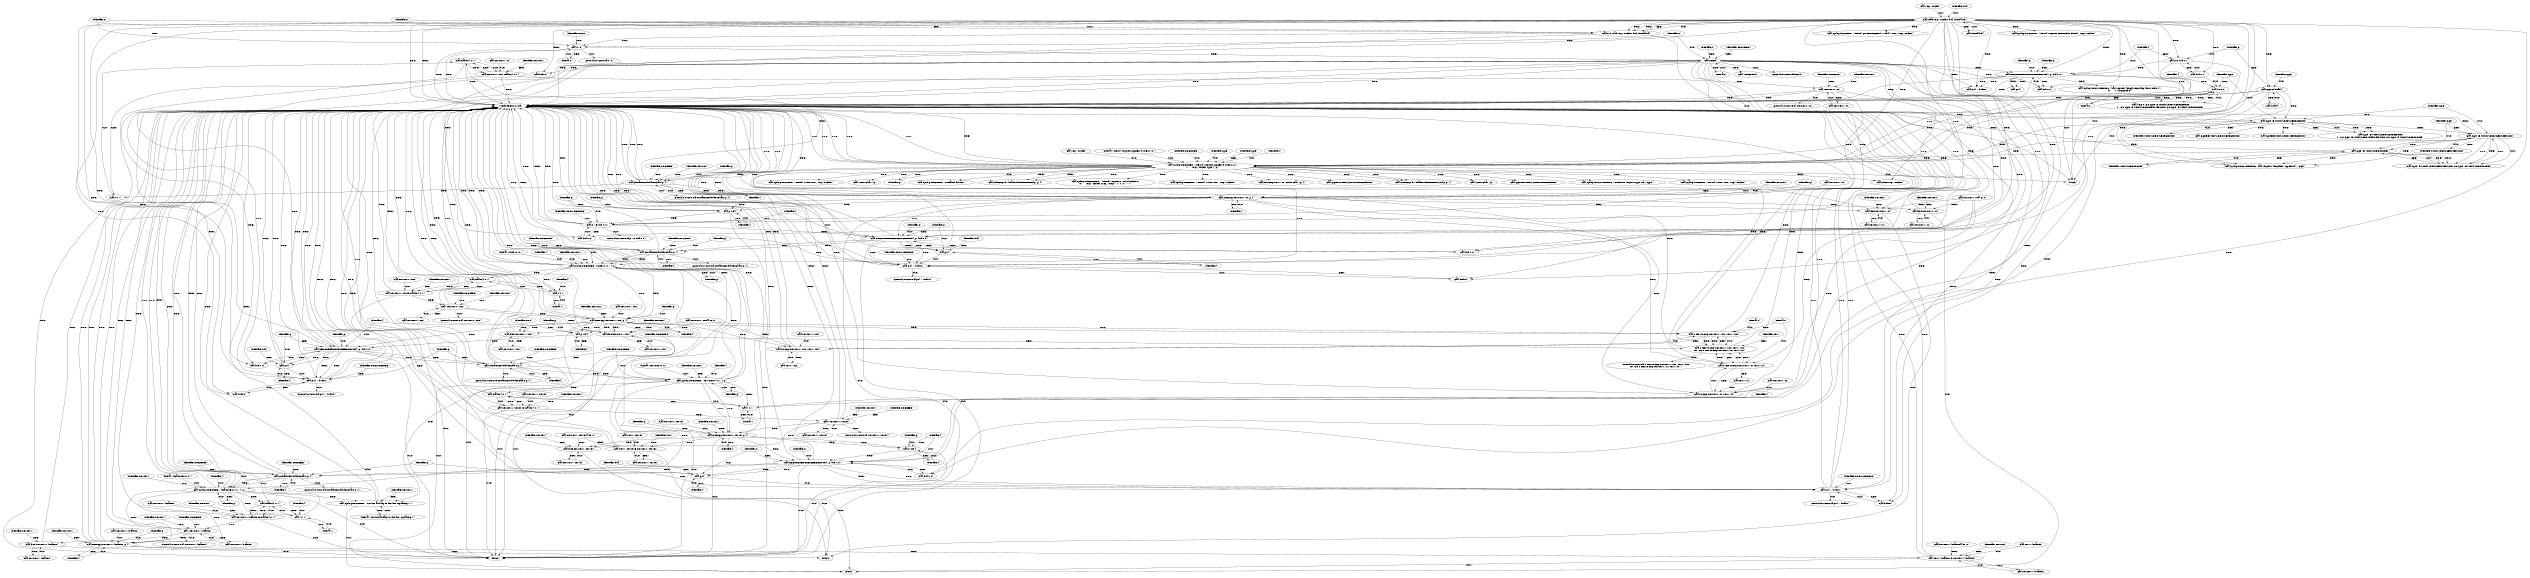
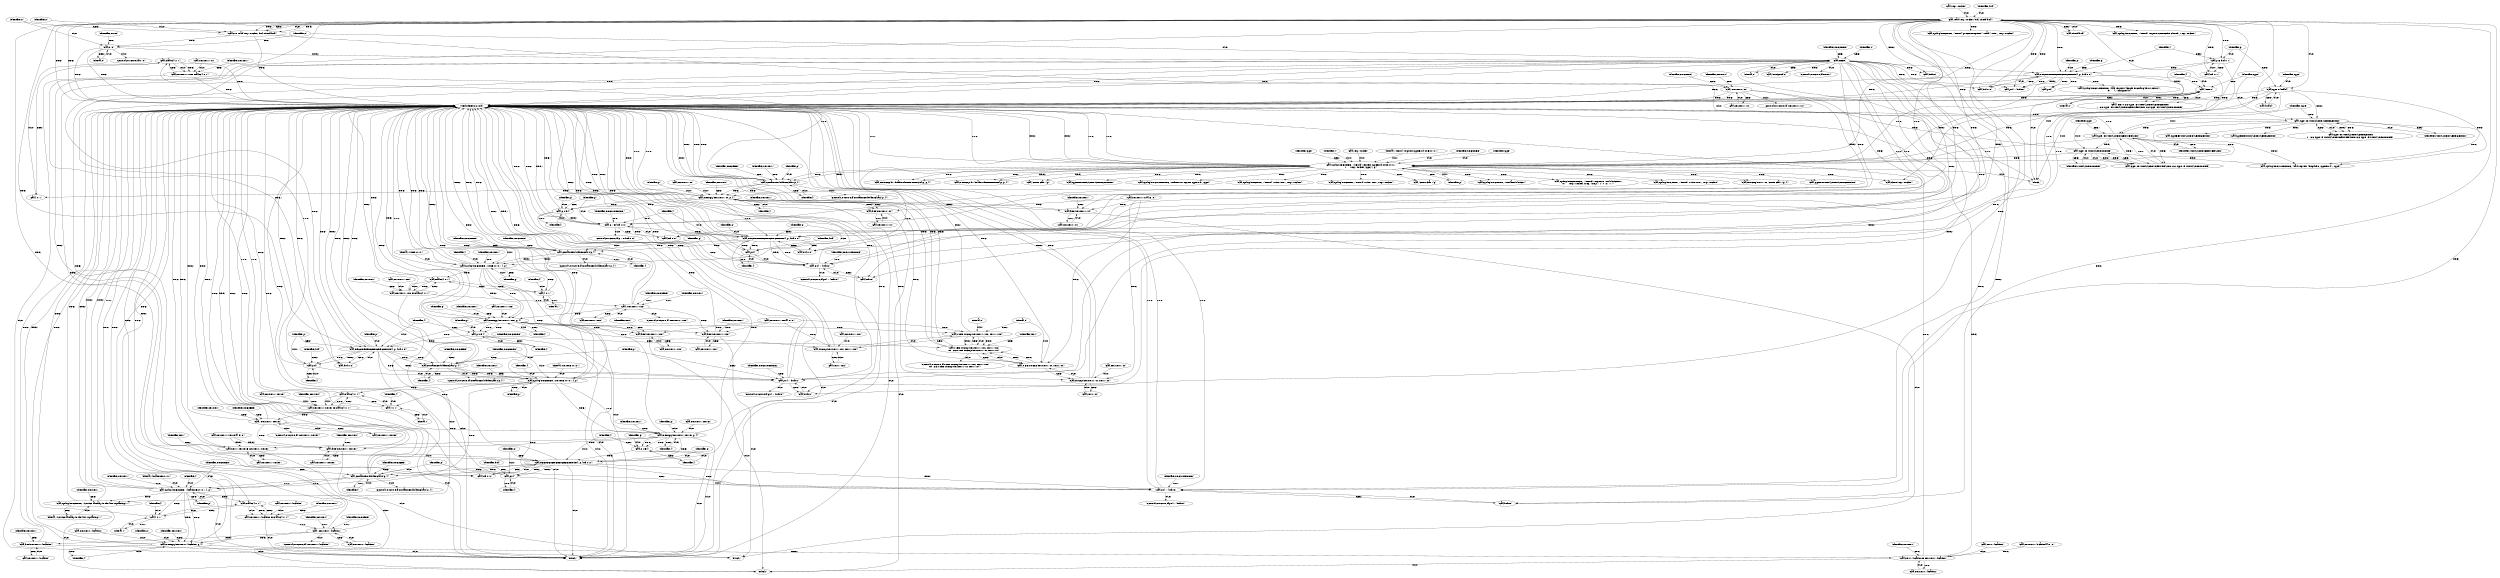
edge "(Call,read(req->socket, buf, sizeof(buf)))" -> "(Call,type = buf[0])": label "DDG: " -> "AST: "
edge "(Call,0 == strcmp(newserv->st, serv->st))" -> "(Call,serv->st)": now "(Call,strcmp(newserv->st, serv->st))" -> "(Call,serv->st)"
node "(Call,serv->server)": removed
